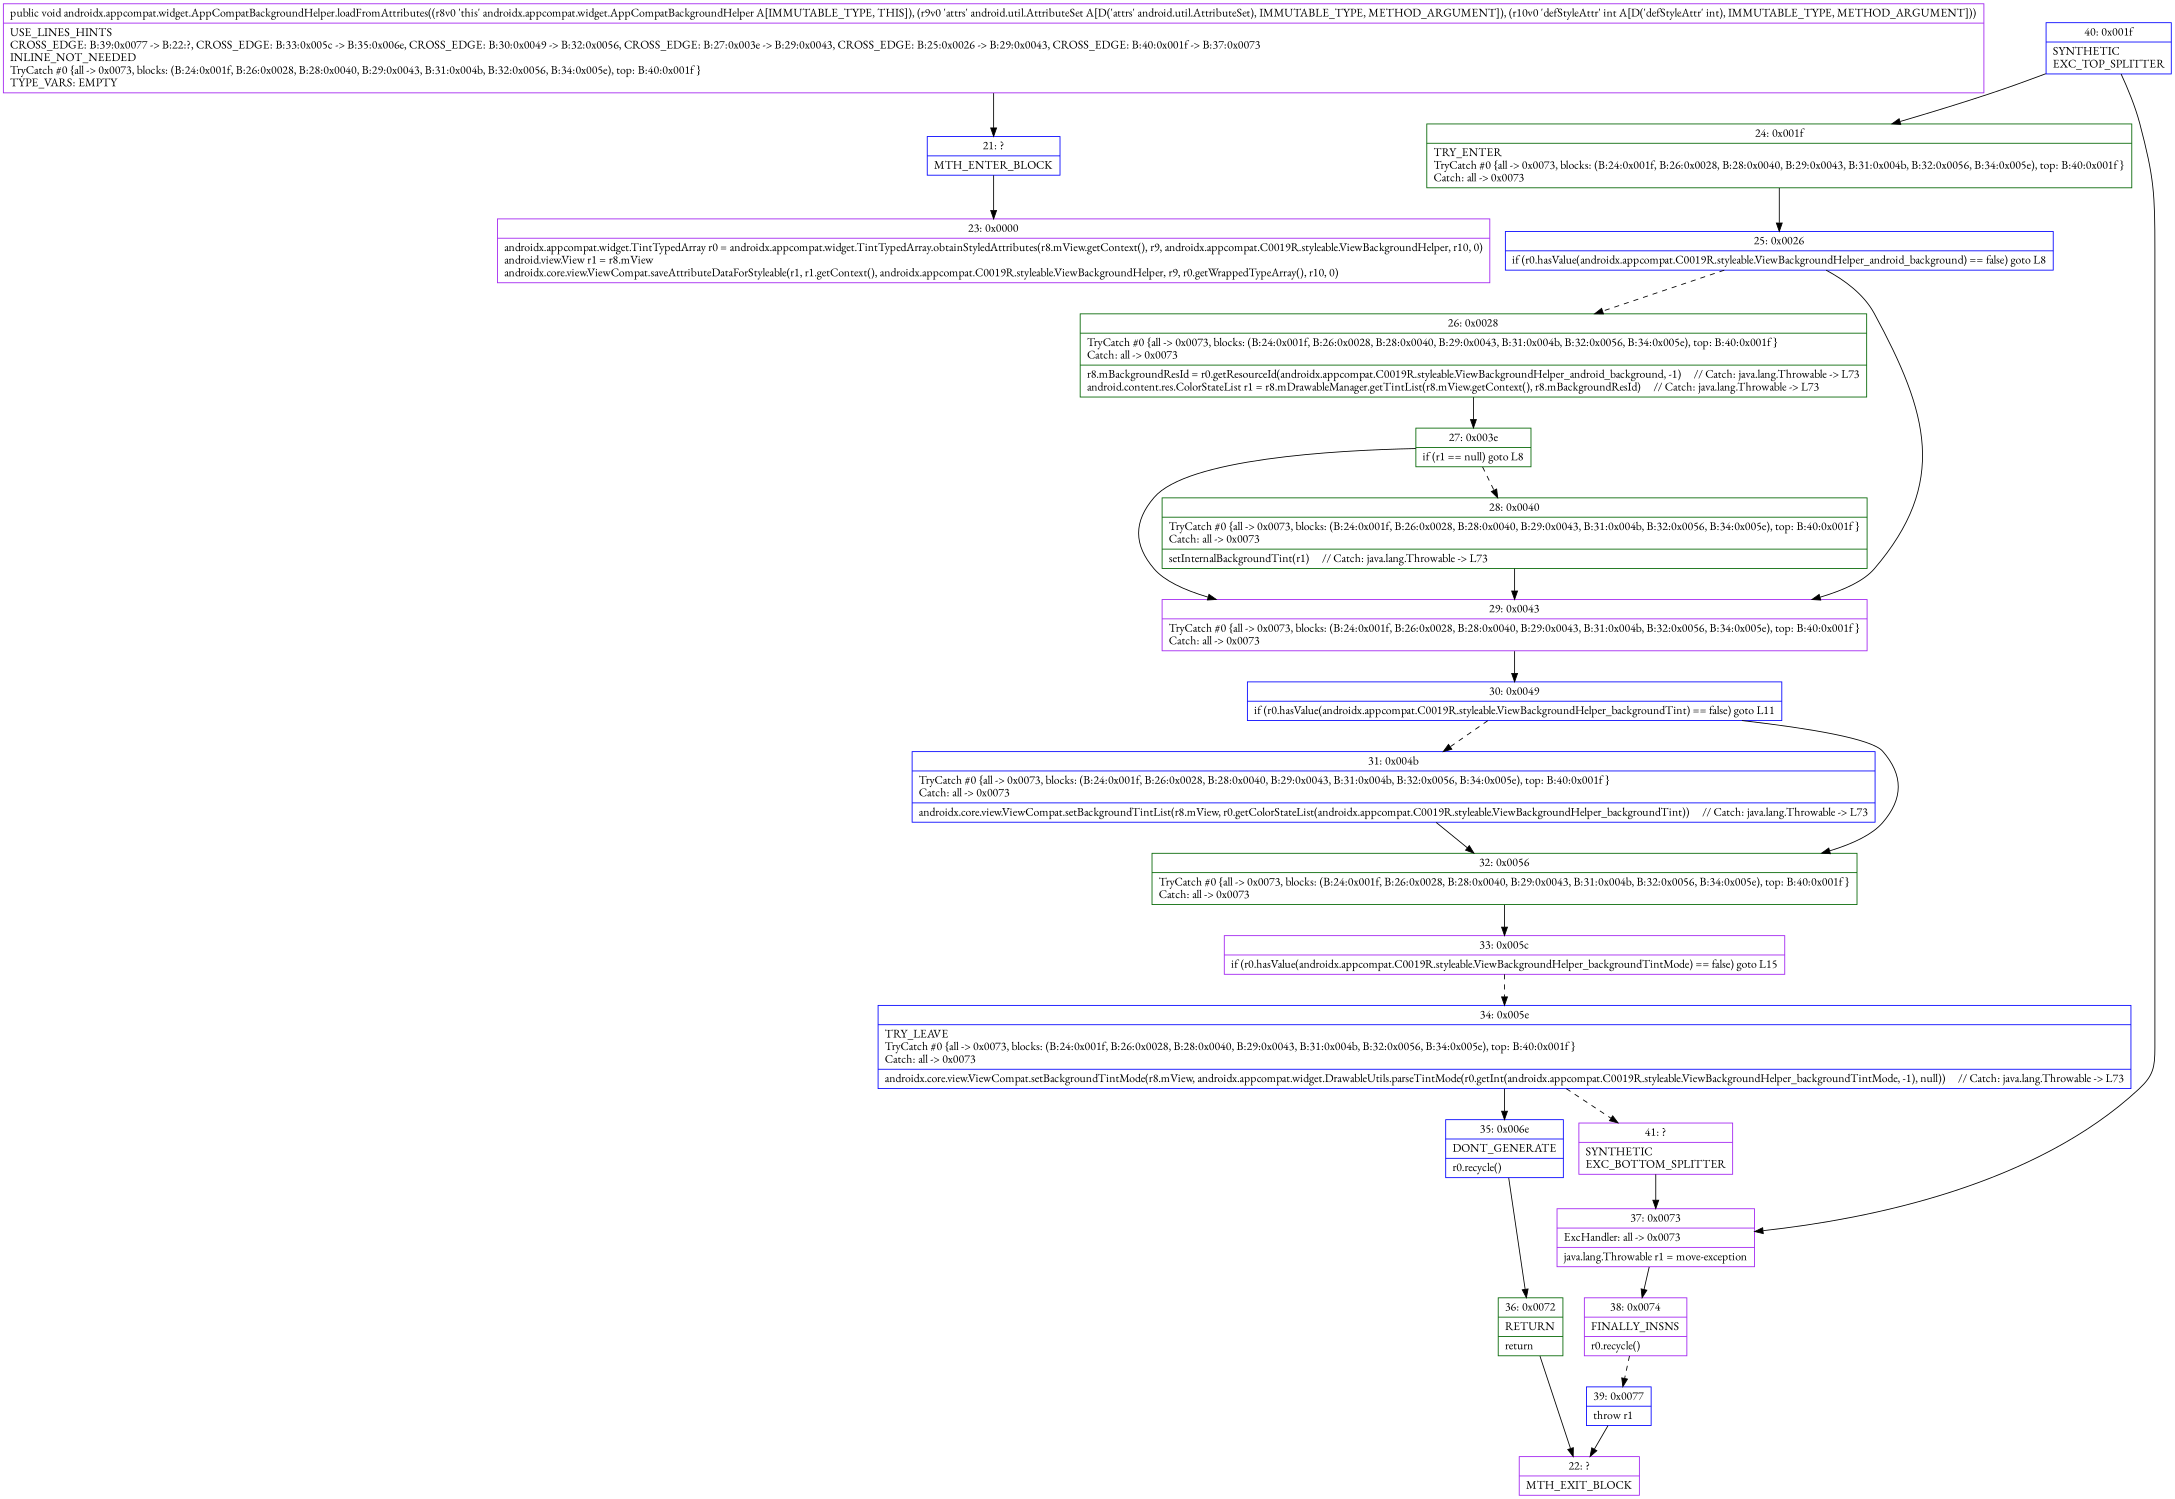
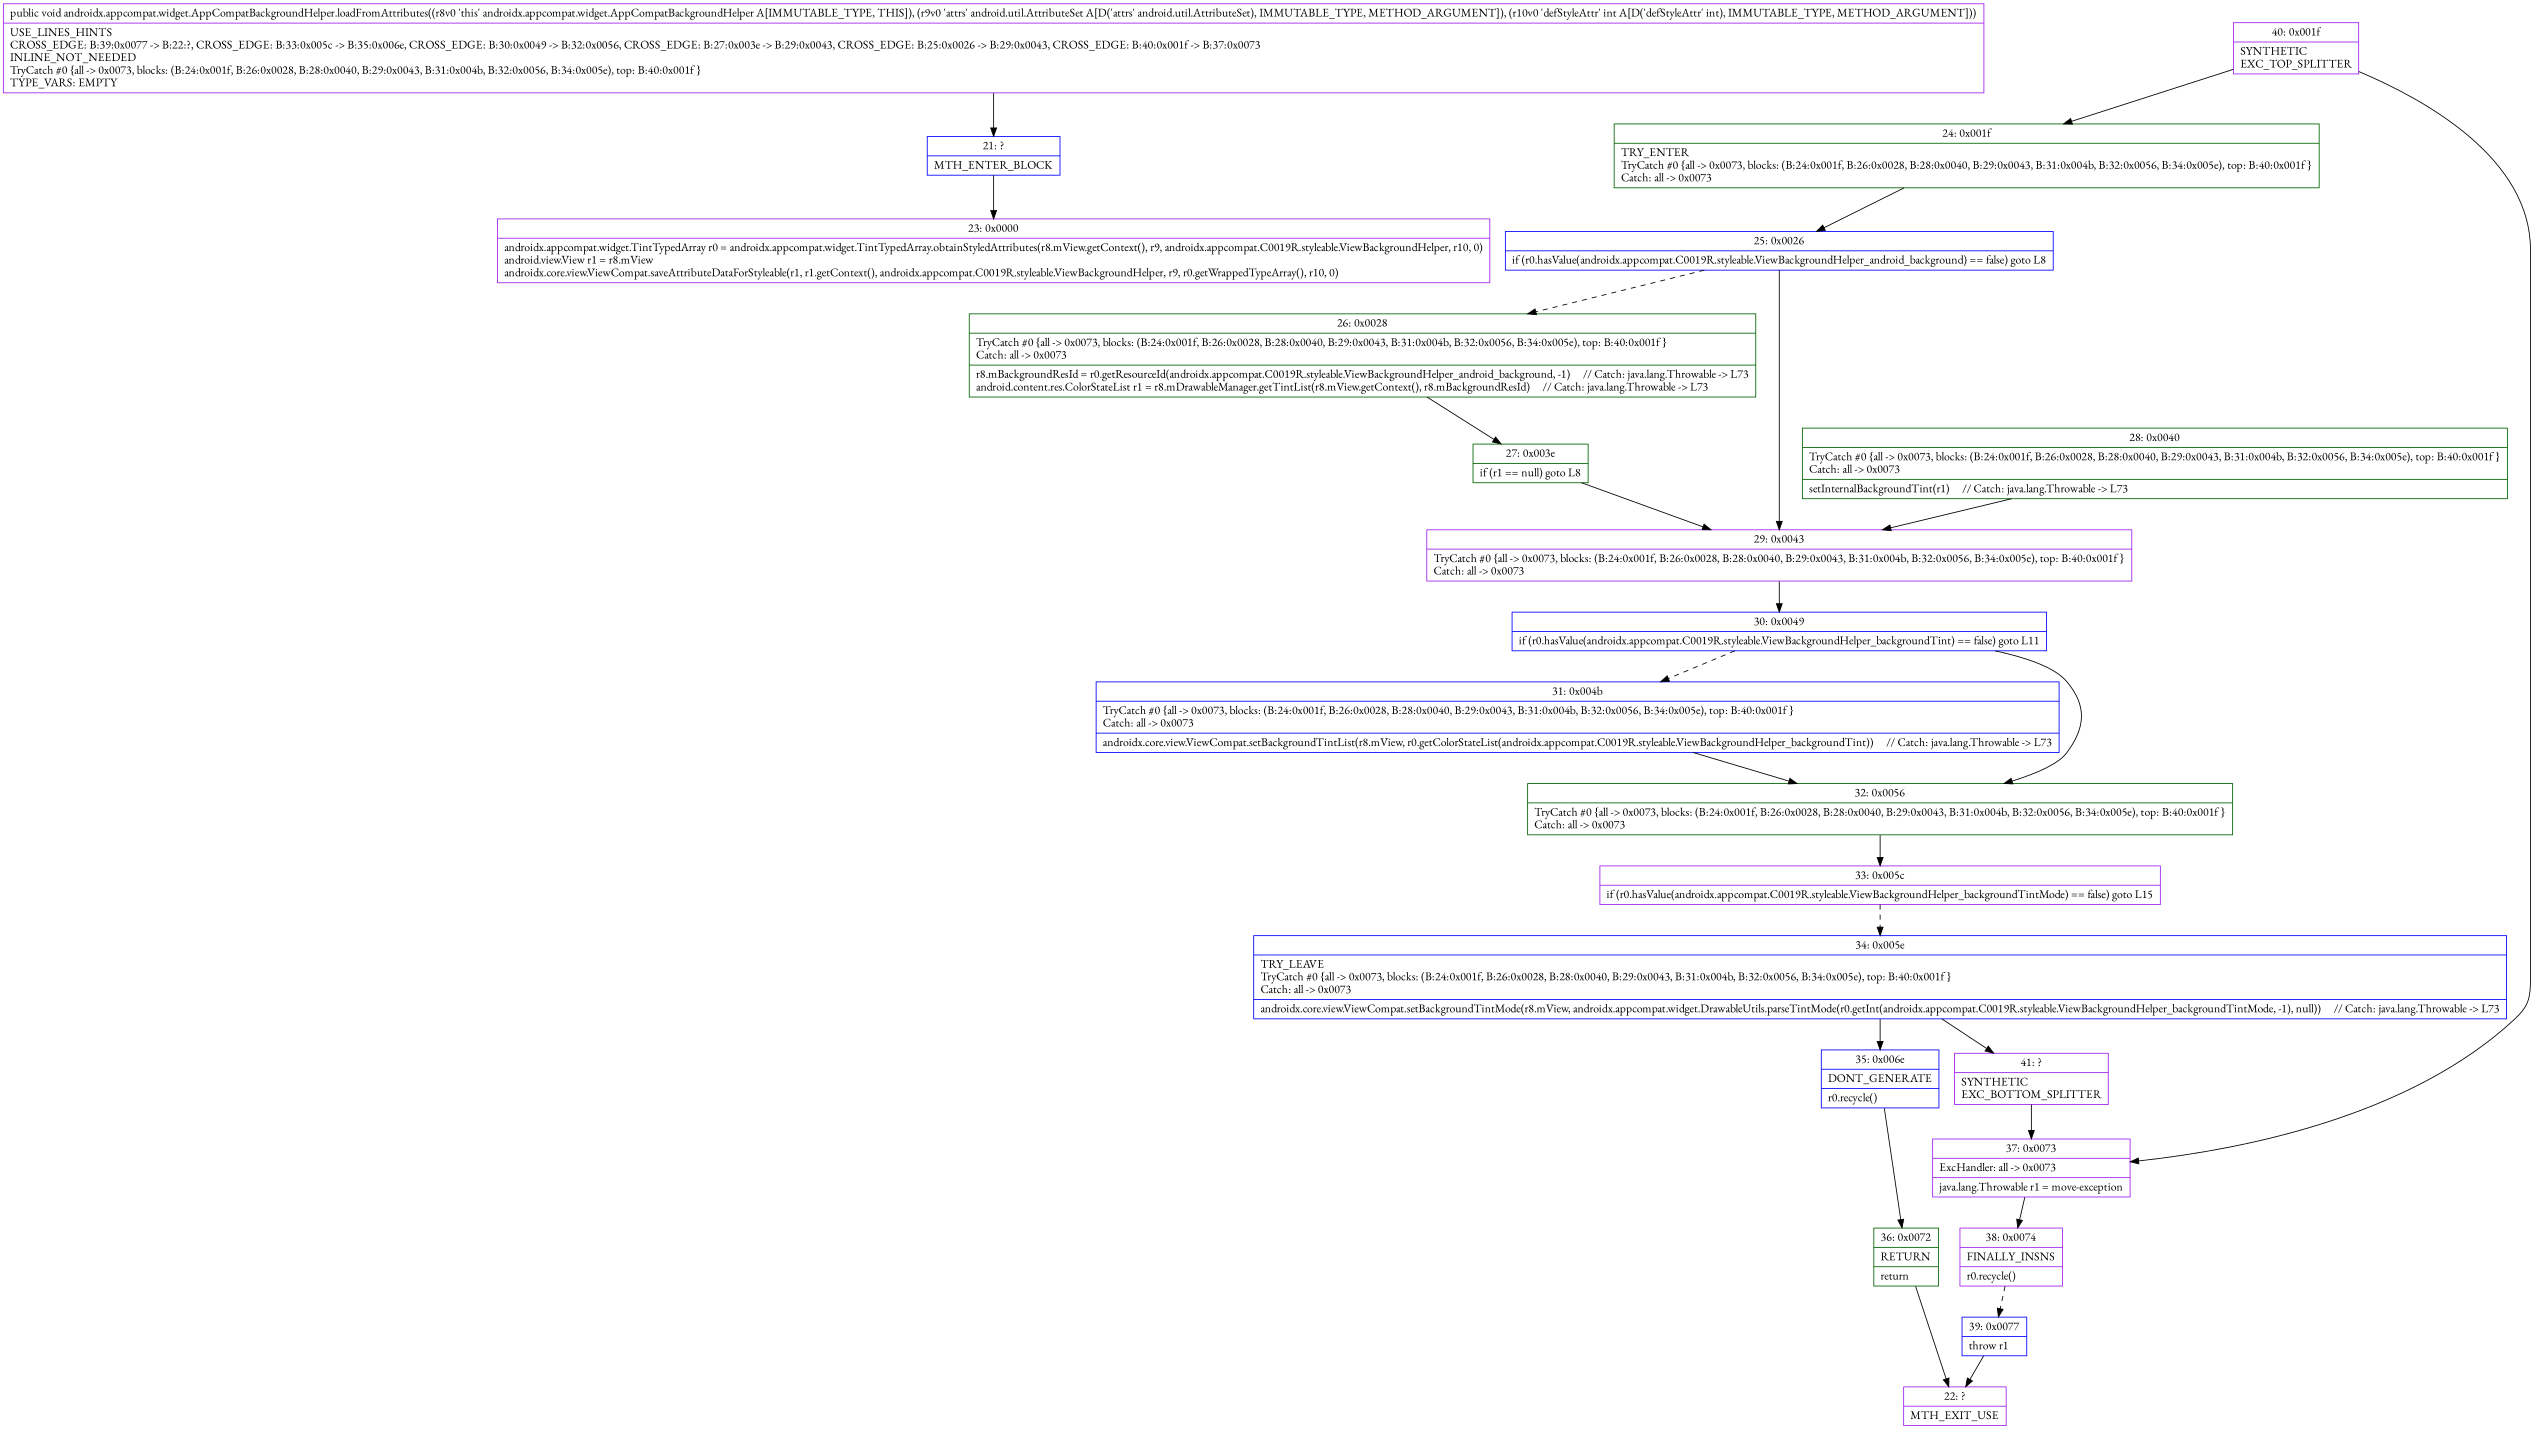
node "40: 0x001f": color blue -> purple
edge "27: 0x003e" -> "28: 0x0040": removed
edge "34: 0x005e" -> "41: ?": style dashed -> solid
node "22: ?": text "MTH_EXIT_BLOCK" -> "MTH_EXIT_USE"
